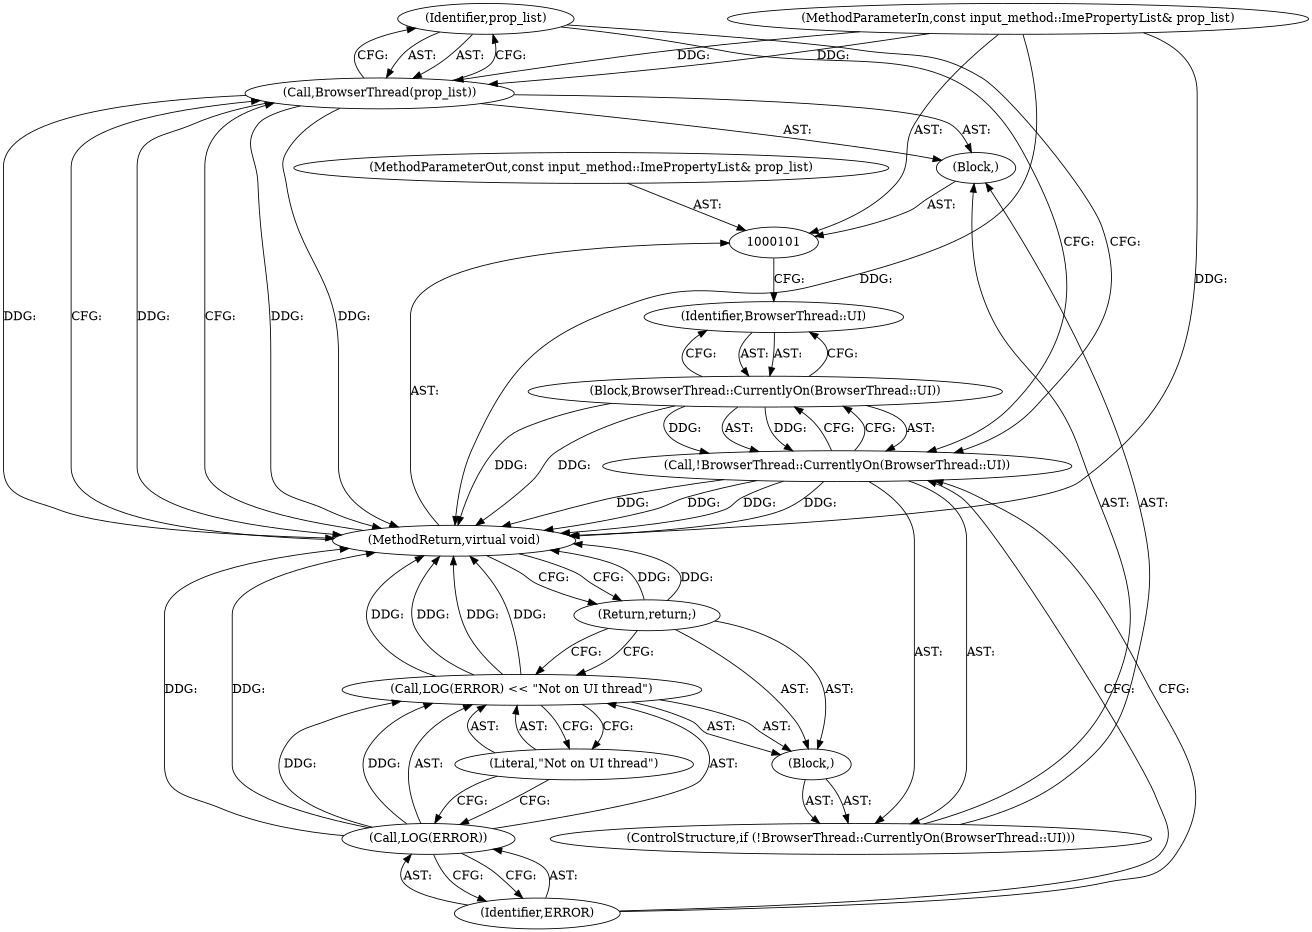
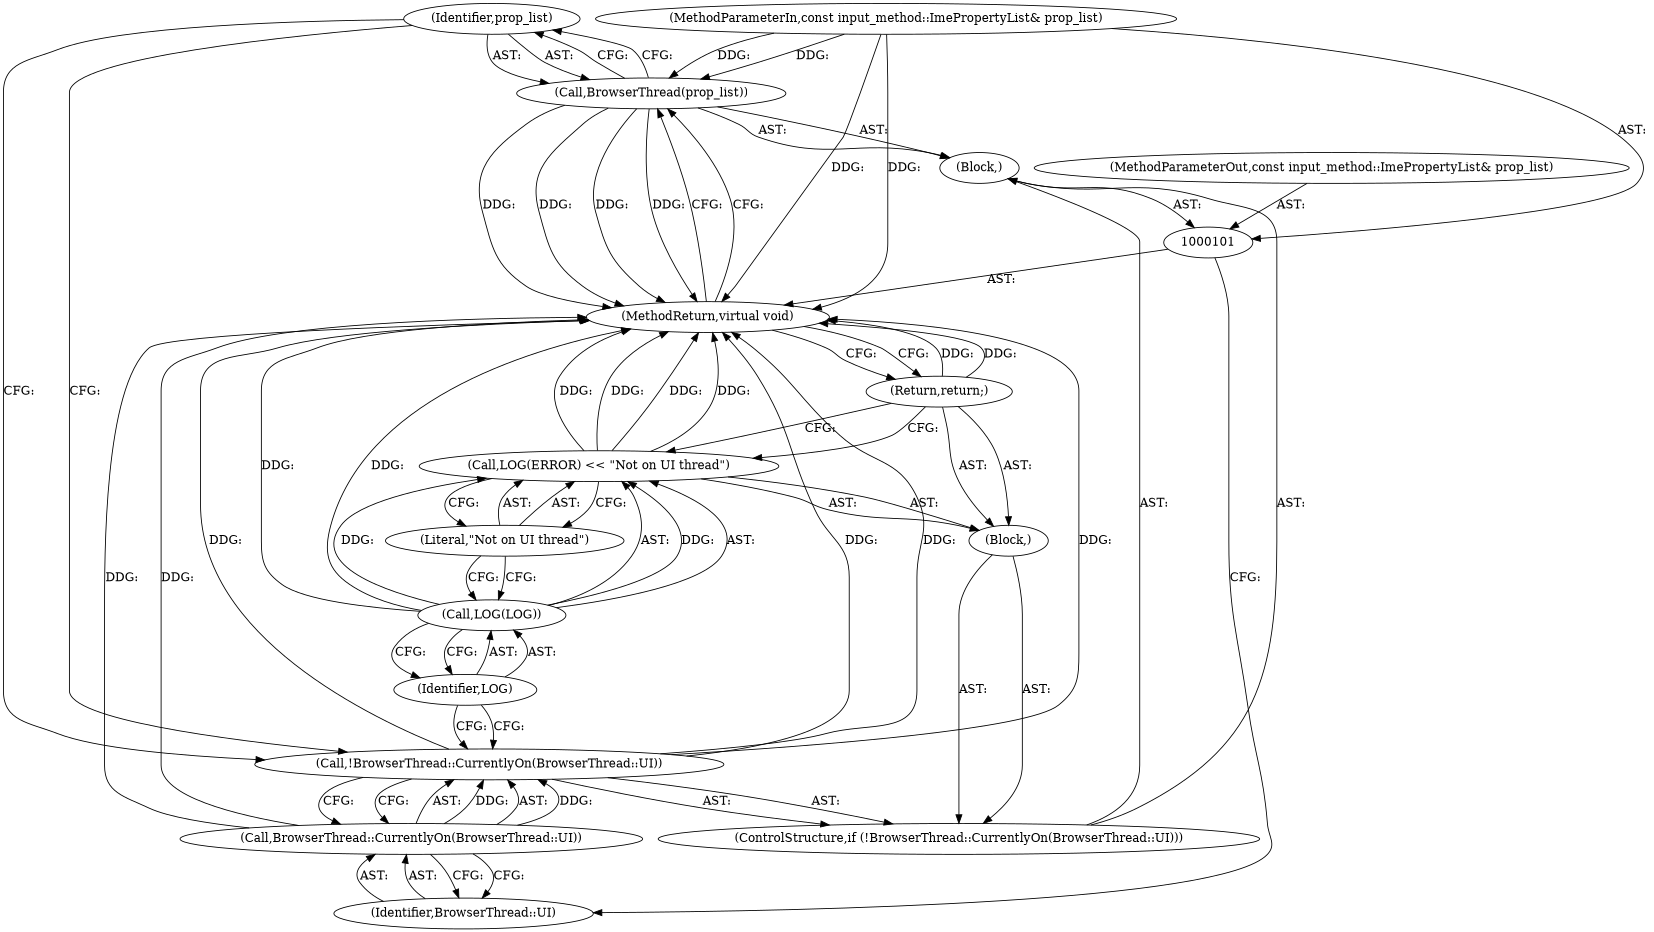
edge "(MethodReturn,virtual void)" -> "1000101": reversed
node "(Block,BrowserThread::CurrentlyOn(BrowserThread::UI))": label "(Block,BrowserThread::CurrentlyOn(BrowserThread::UI))" -> "(Call,BrowserThread::CurrentlyOn(BrowserThread::UI))"
node "(Call,LOG(ERROR))": label "(Call,LOG(ERROR))" -> "(Call,LOG(LOG))"
node "(Identifier,ERROR)": label "(Identifier,ERROR)" -> "(Identifier,LOG)"
